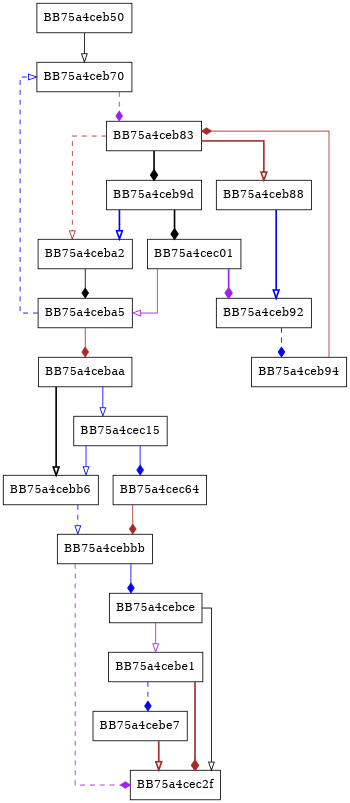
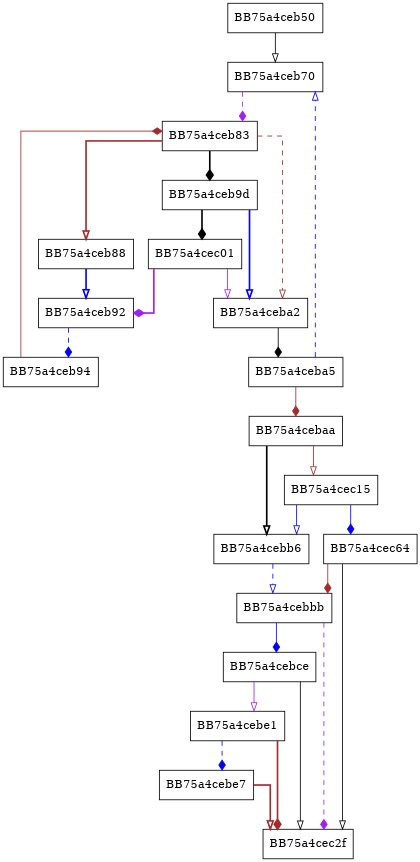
edge "BB75a4cec01" -> "BB75a4ceba5": now "BB75a4cec01" -> "BB75a4ceba2"
edge "BB75a4cebaa" -> "BB75a4cec15": color blue -> brown
edge "BB75a4cec64" -> "BB75a4cec2f": added
